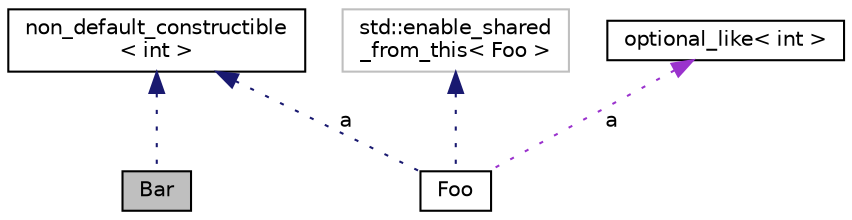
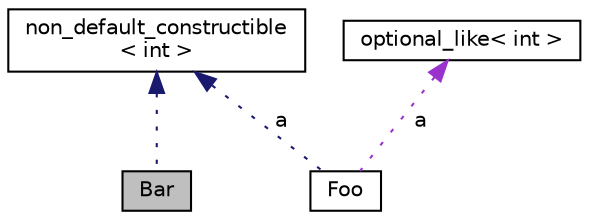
node "std::enable_shared _from_this< Foo >": removed
